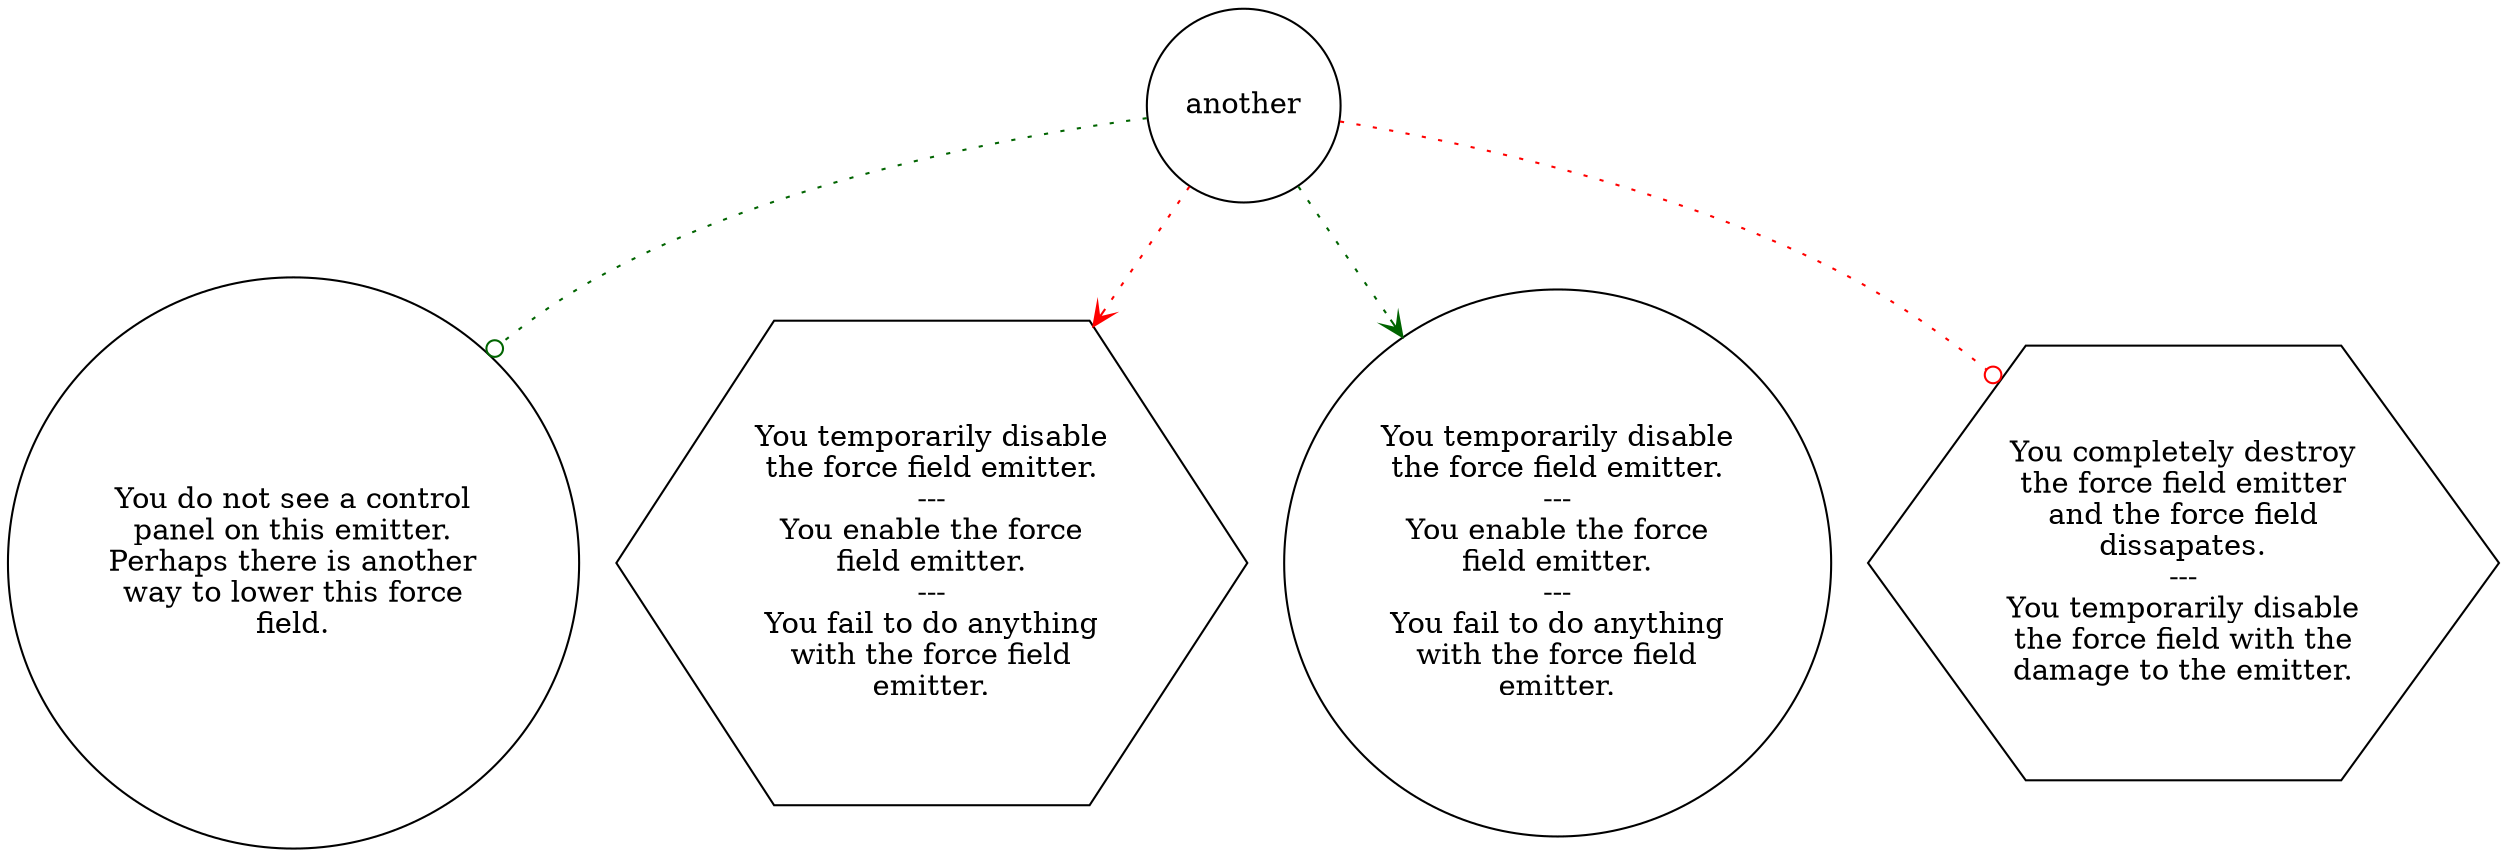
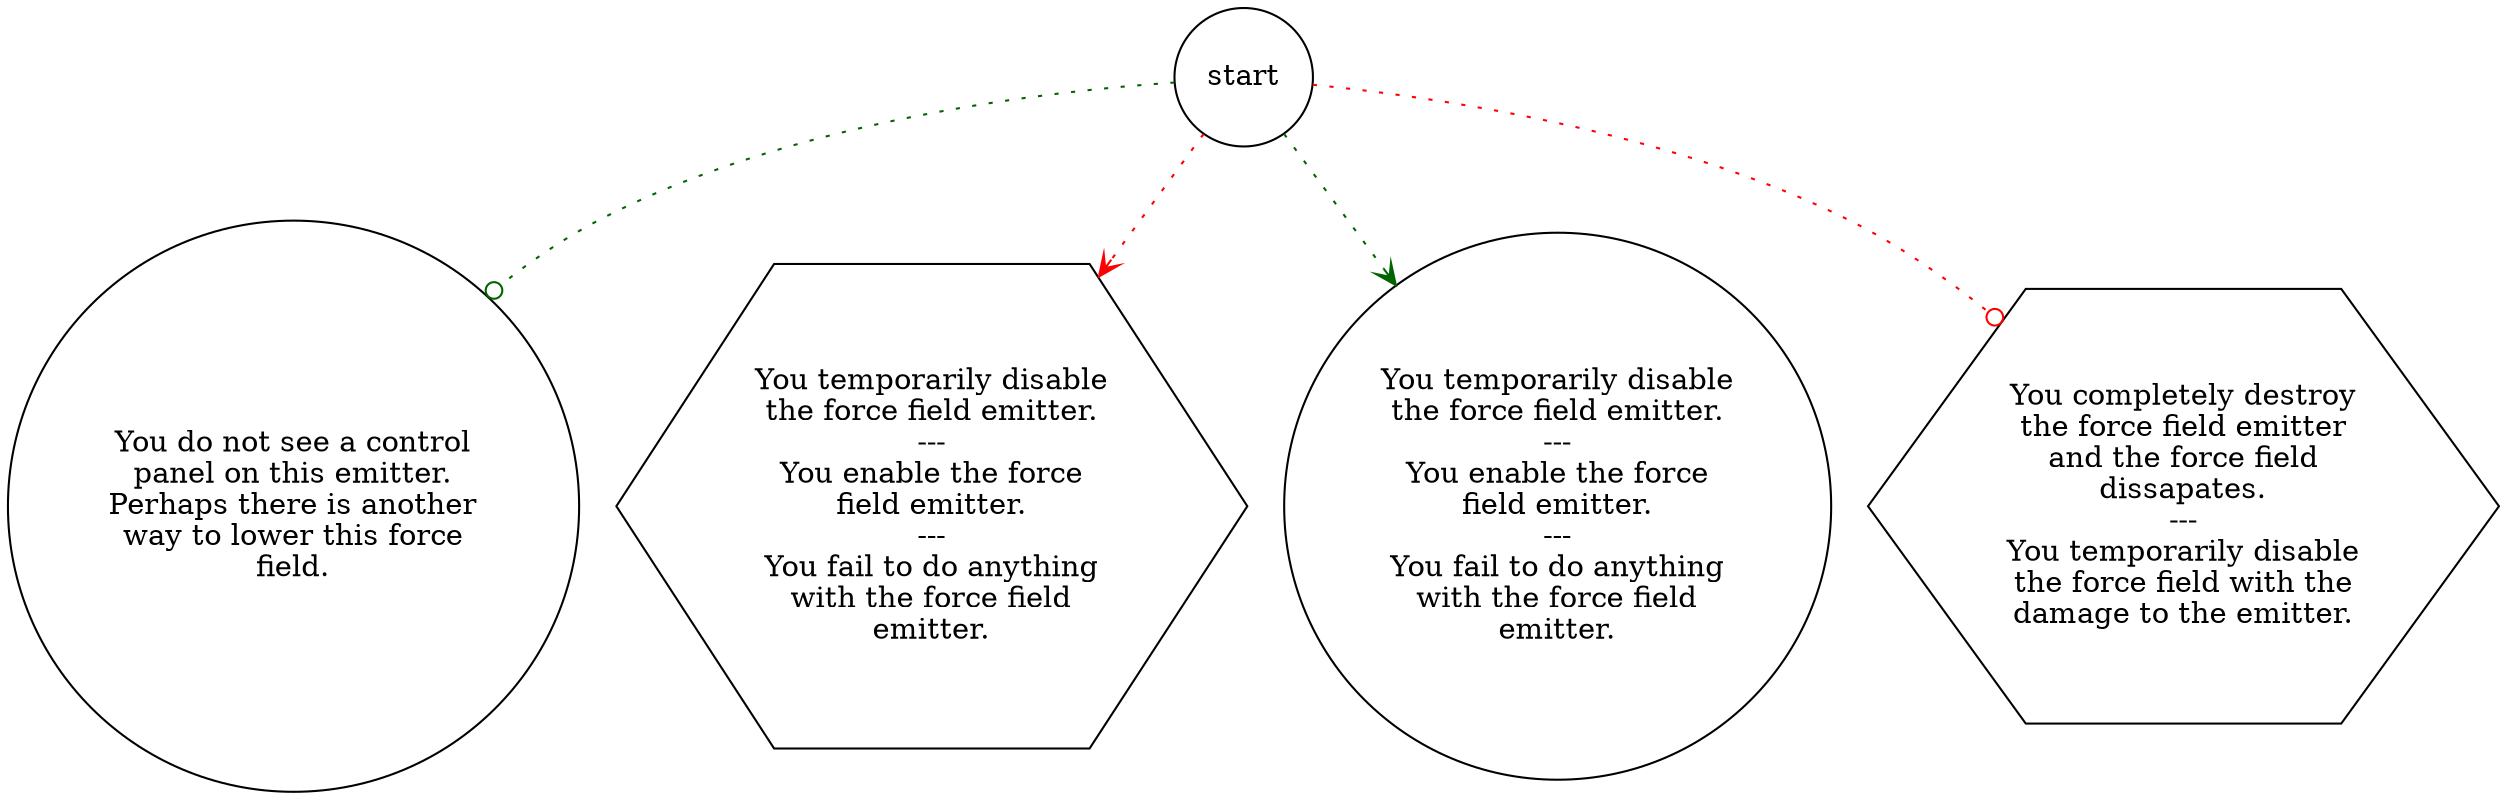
node "another": label "another" -> "start"
